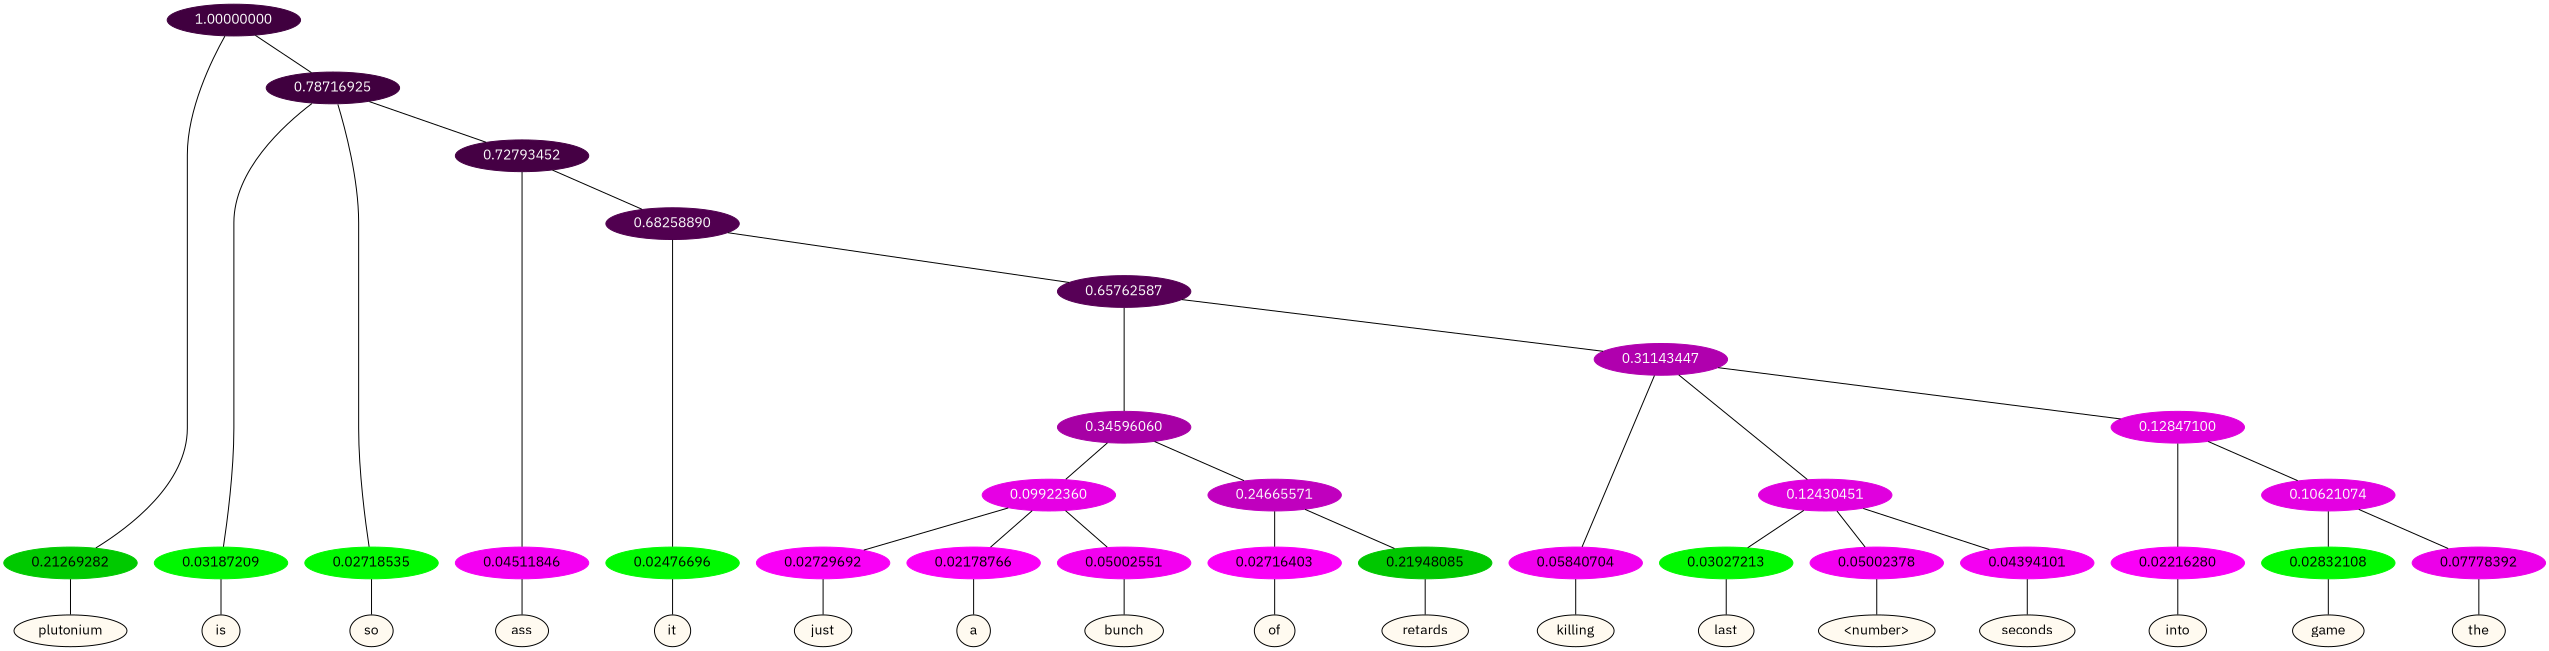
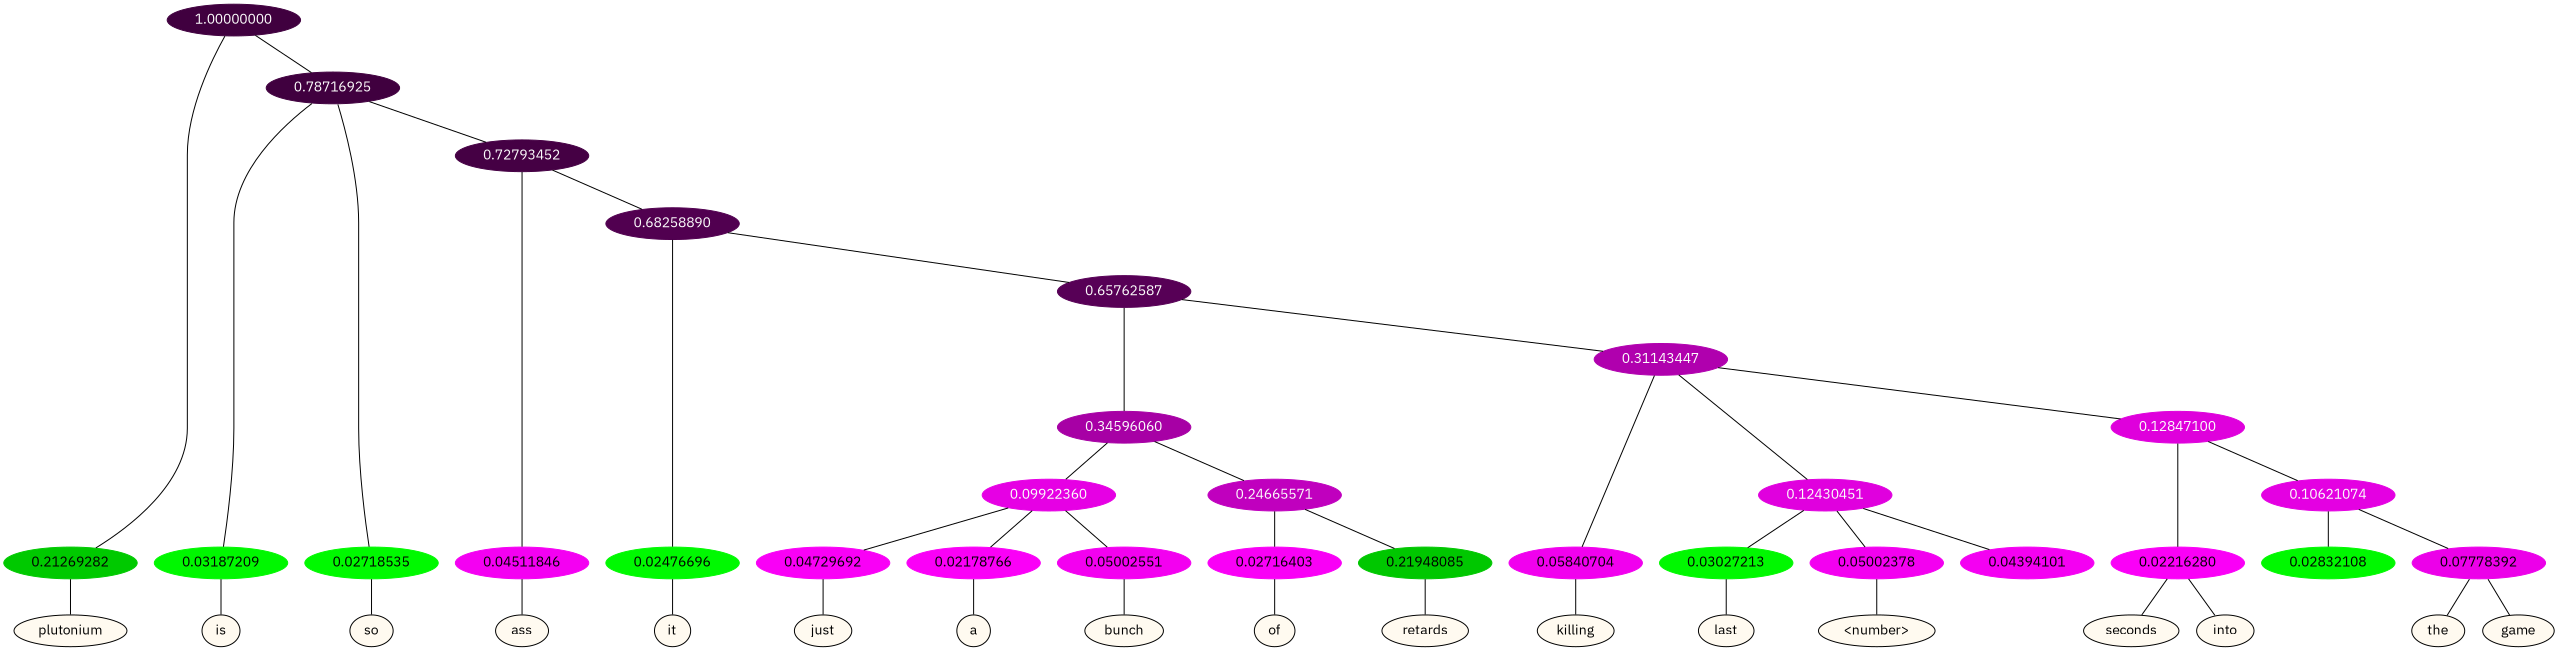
node "0.02729692": label "0.02729692" -> "0.04729692"
edge "0.04394101" -- "seconds": now "0.02216280" -- "seconds"
edge "0.02832108" -- "game": now "0.07778392" -- "game"
